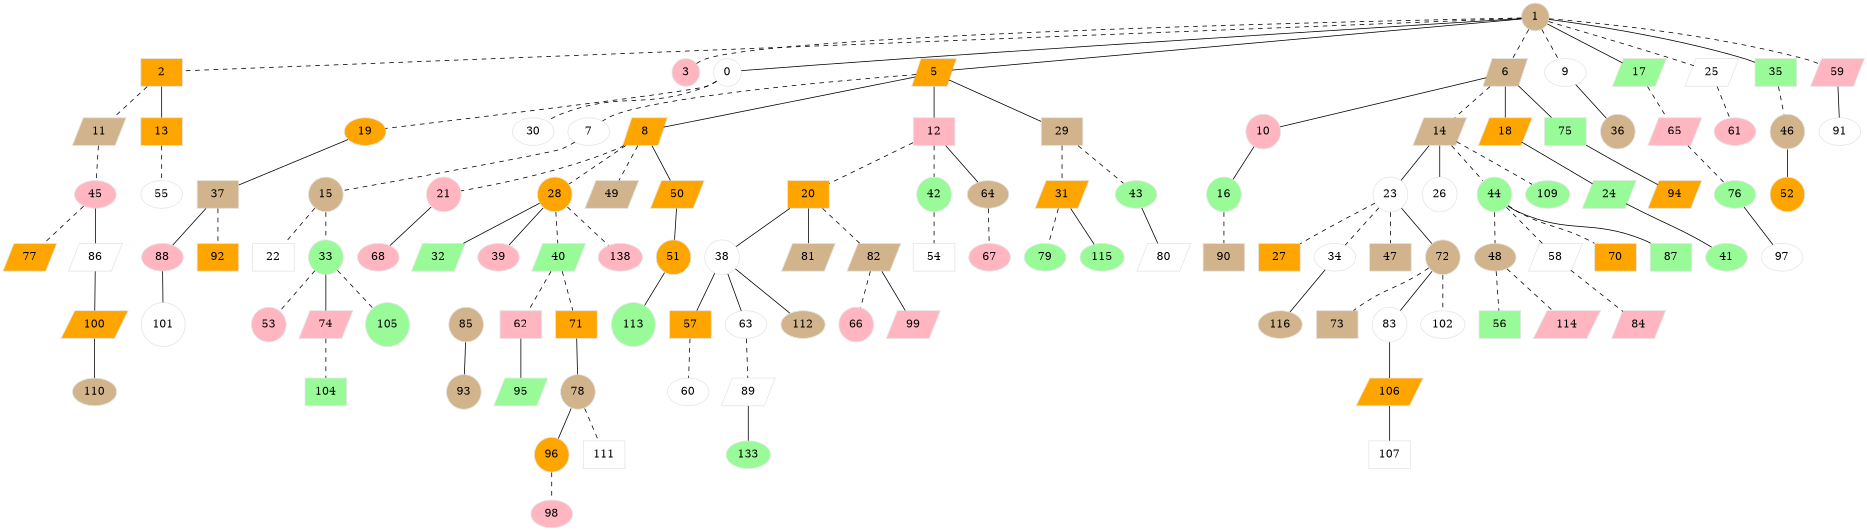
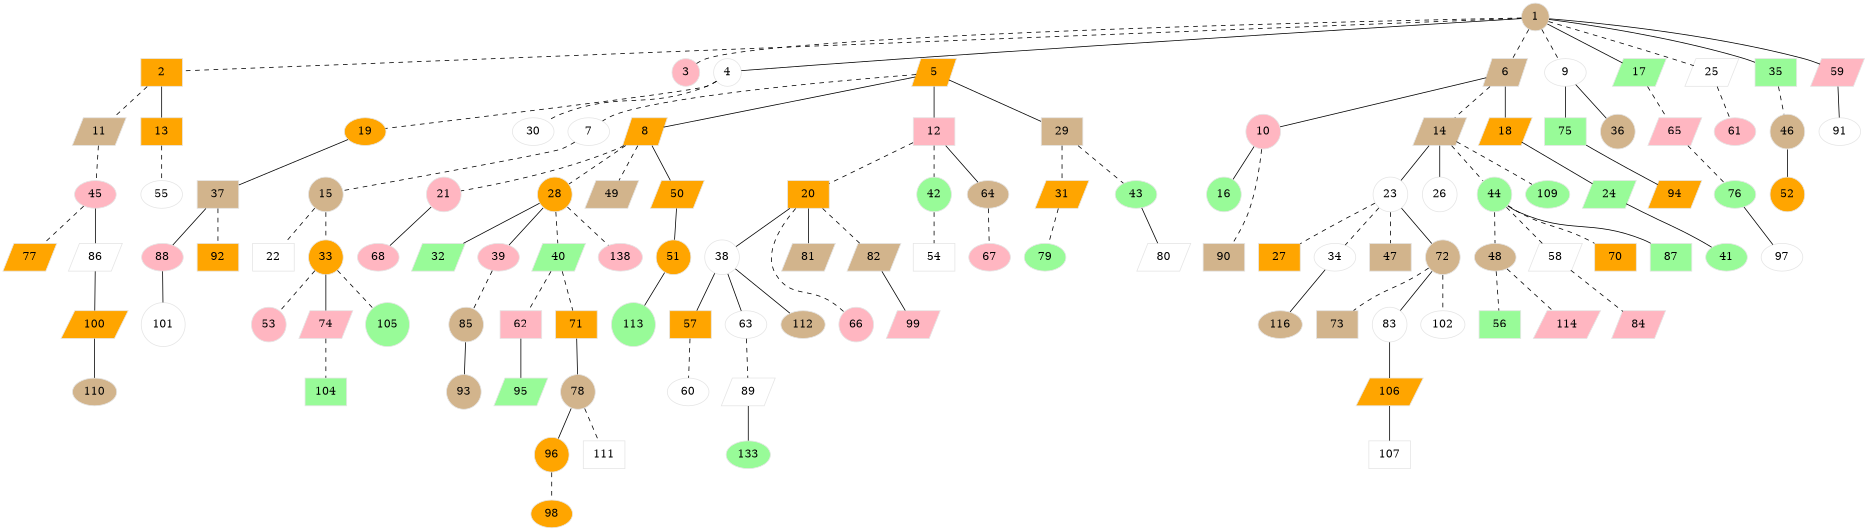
edge "1" -- "59": style dashed -> solid
edge "1" -- "5": removed
node "0": label "0" -> "4"
edge "6" -- "75": now "9" -- "75"
edge "16" -- "90": now "10" -- "90"
node "33": fillcolor palegreen -> orange
node "115": removed
edge "82" -- "66": now "20" -- "66"
edge "39" -- "85": added
node "98": fillcolor lightpink -> orange
